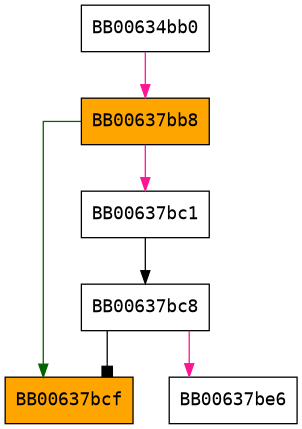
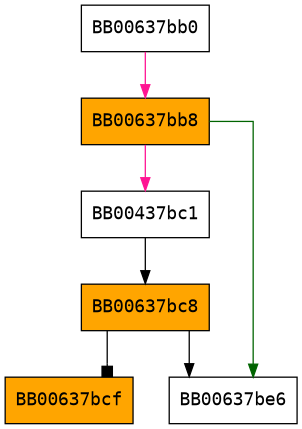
node "BB00634bb0": label "BB00634bb0" -> "BB00637bb0"
node "BB00637bc1": label "BB00637bc1" -> "BB00437bc1"
edge "BB00637bb8" -> "BB00637bcf": now "BB00637bb8" -> "BB00637be6"
node "BB00637bc8": fillcolor white -> orange
edge "BB00637bc8" -> "BB00637be6": color deeppink -> black
